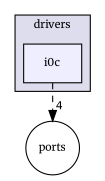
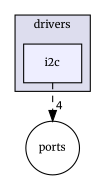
node "i0c": label "i0c" -> "i2c"
